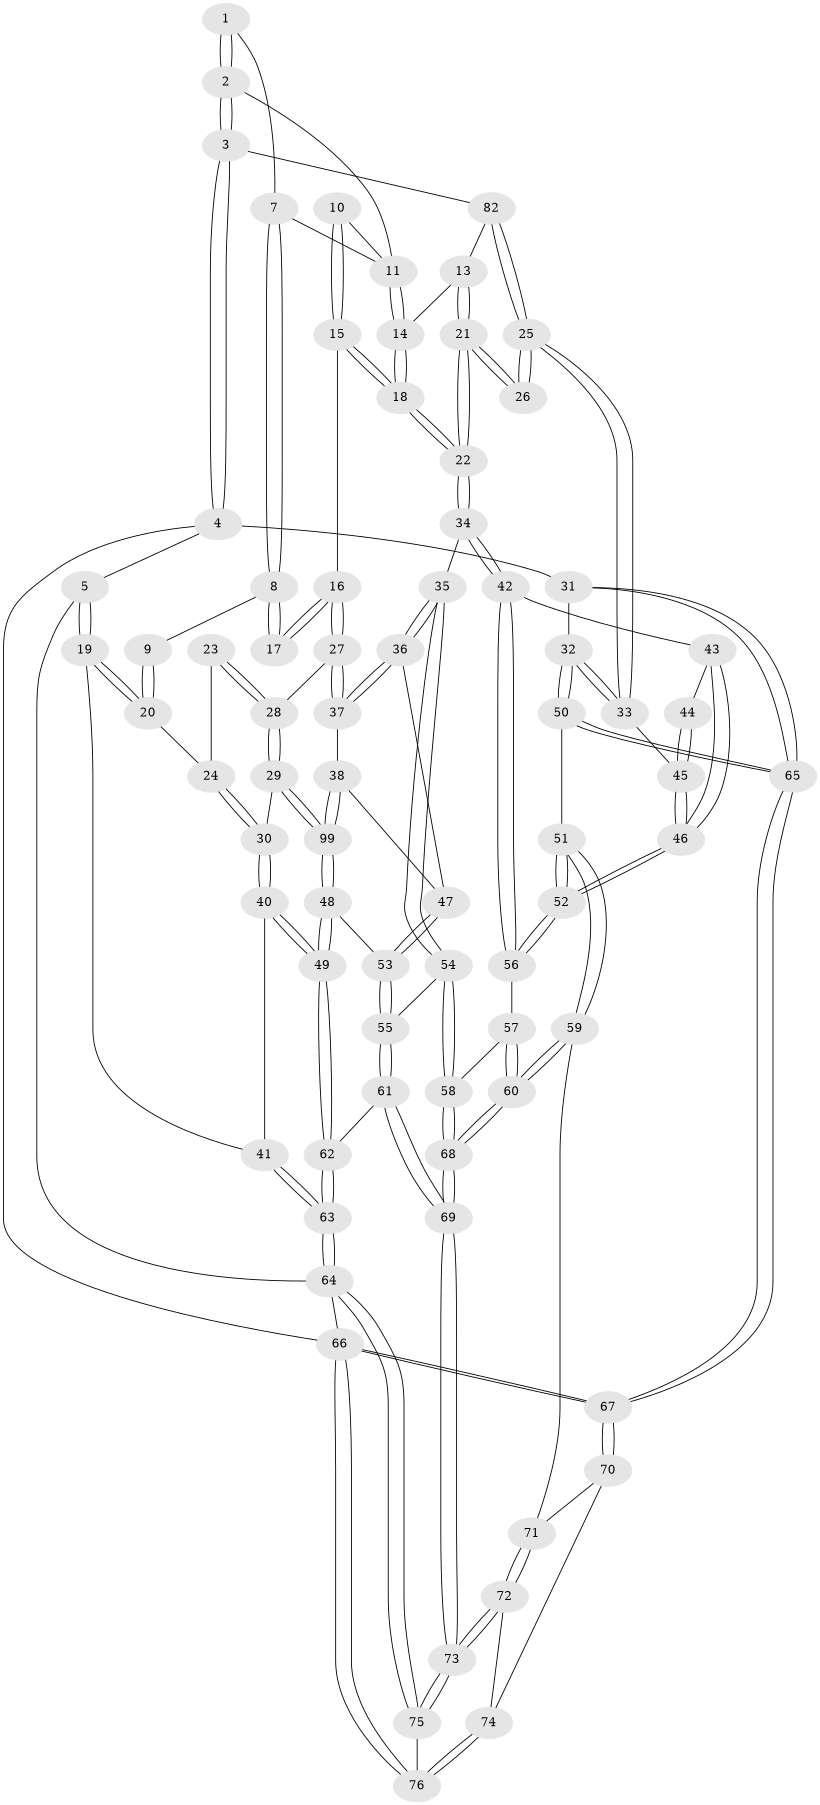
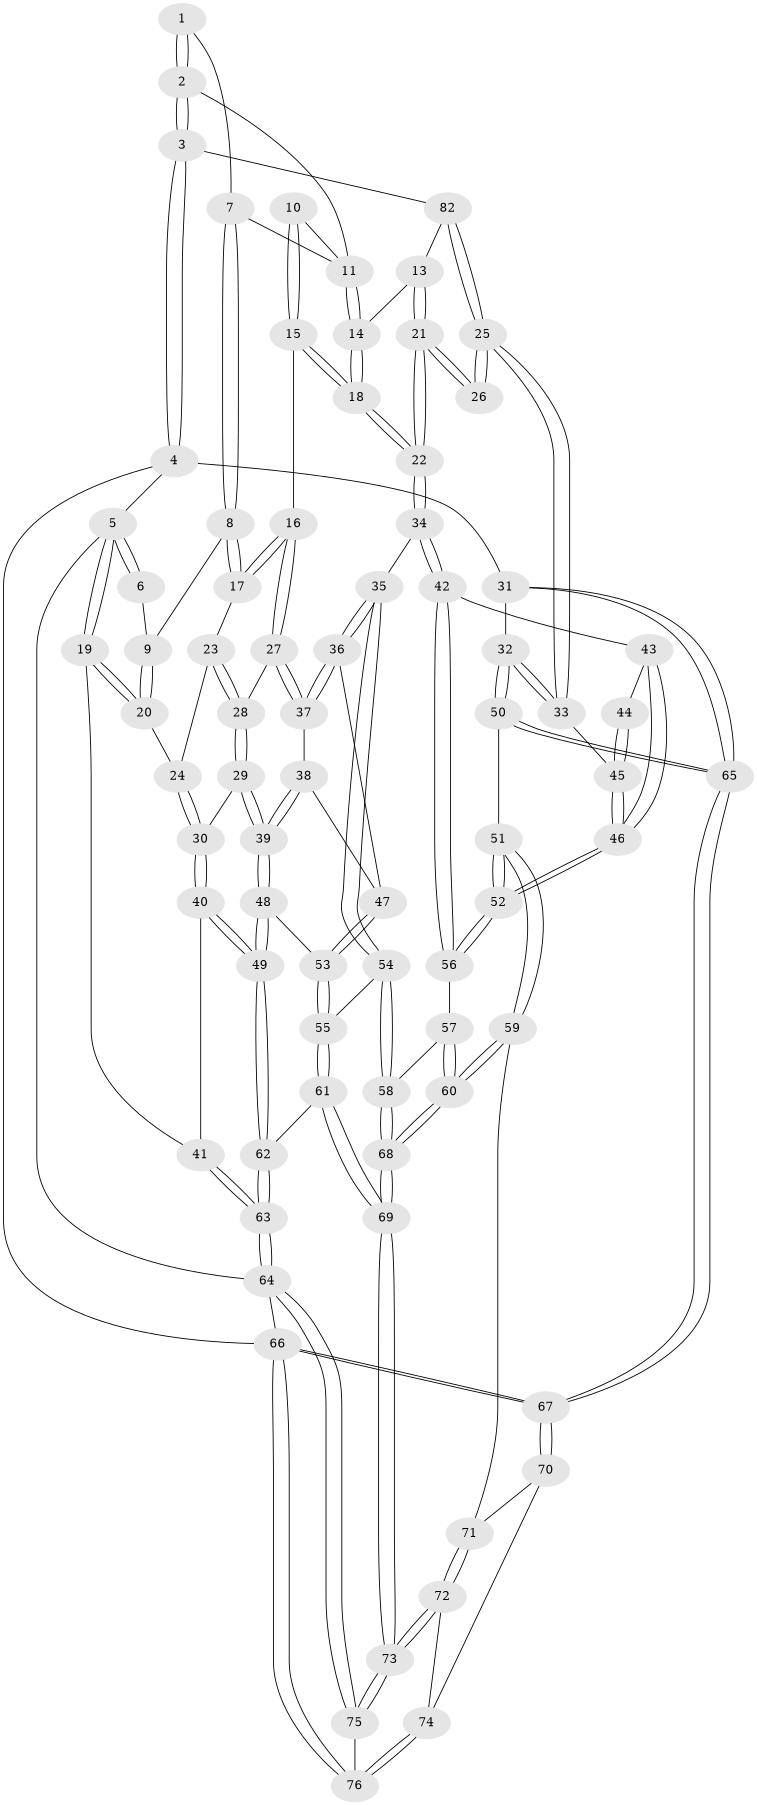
node "6": added
edge "17" -- "23": added
node "99": label "99" -> "39"
